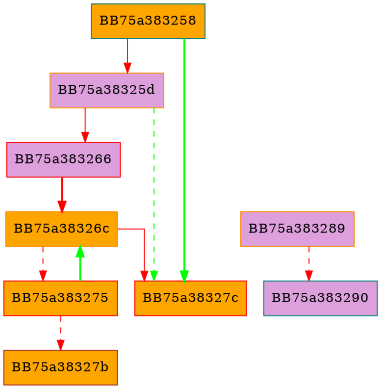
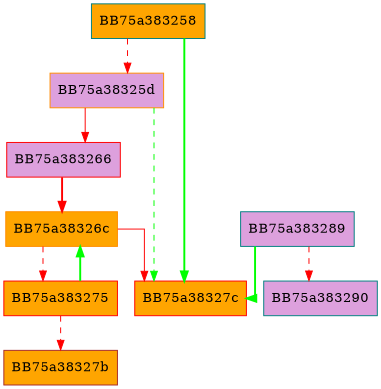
edge "BB75a383258" -> "BB75a38325d": style solid -> dashed
node "BB75a383289": color darkorange -> teal
edge "BB75a383289" -> "BB75a38327c": added
